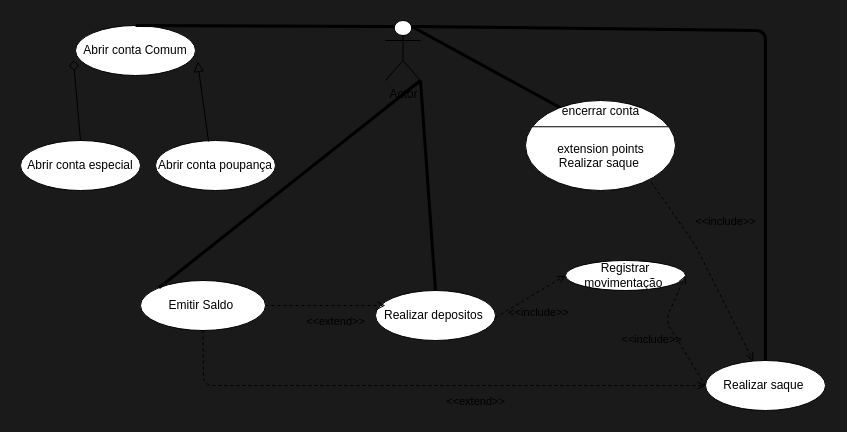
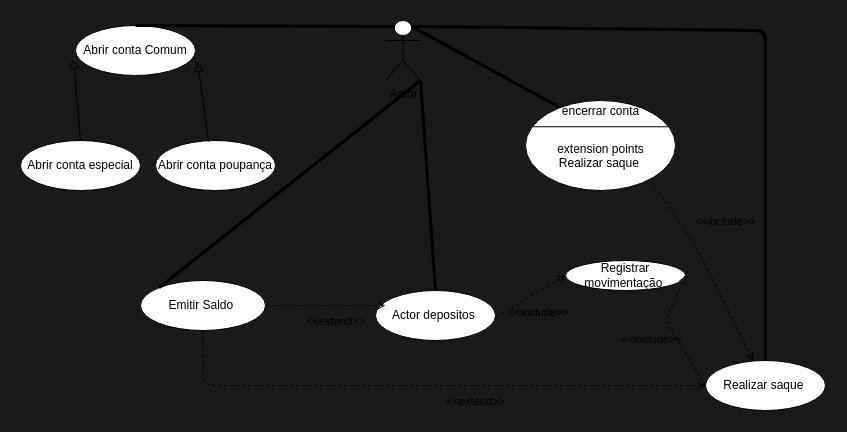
node "Realizar depositos": label "Realizar depositos" -> "Actor depositos"
